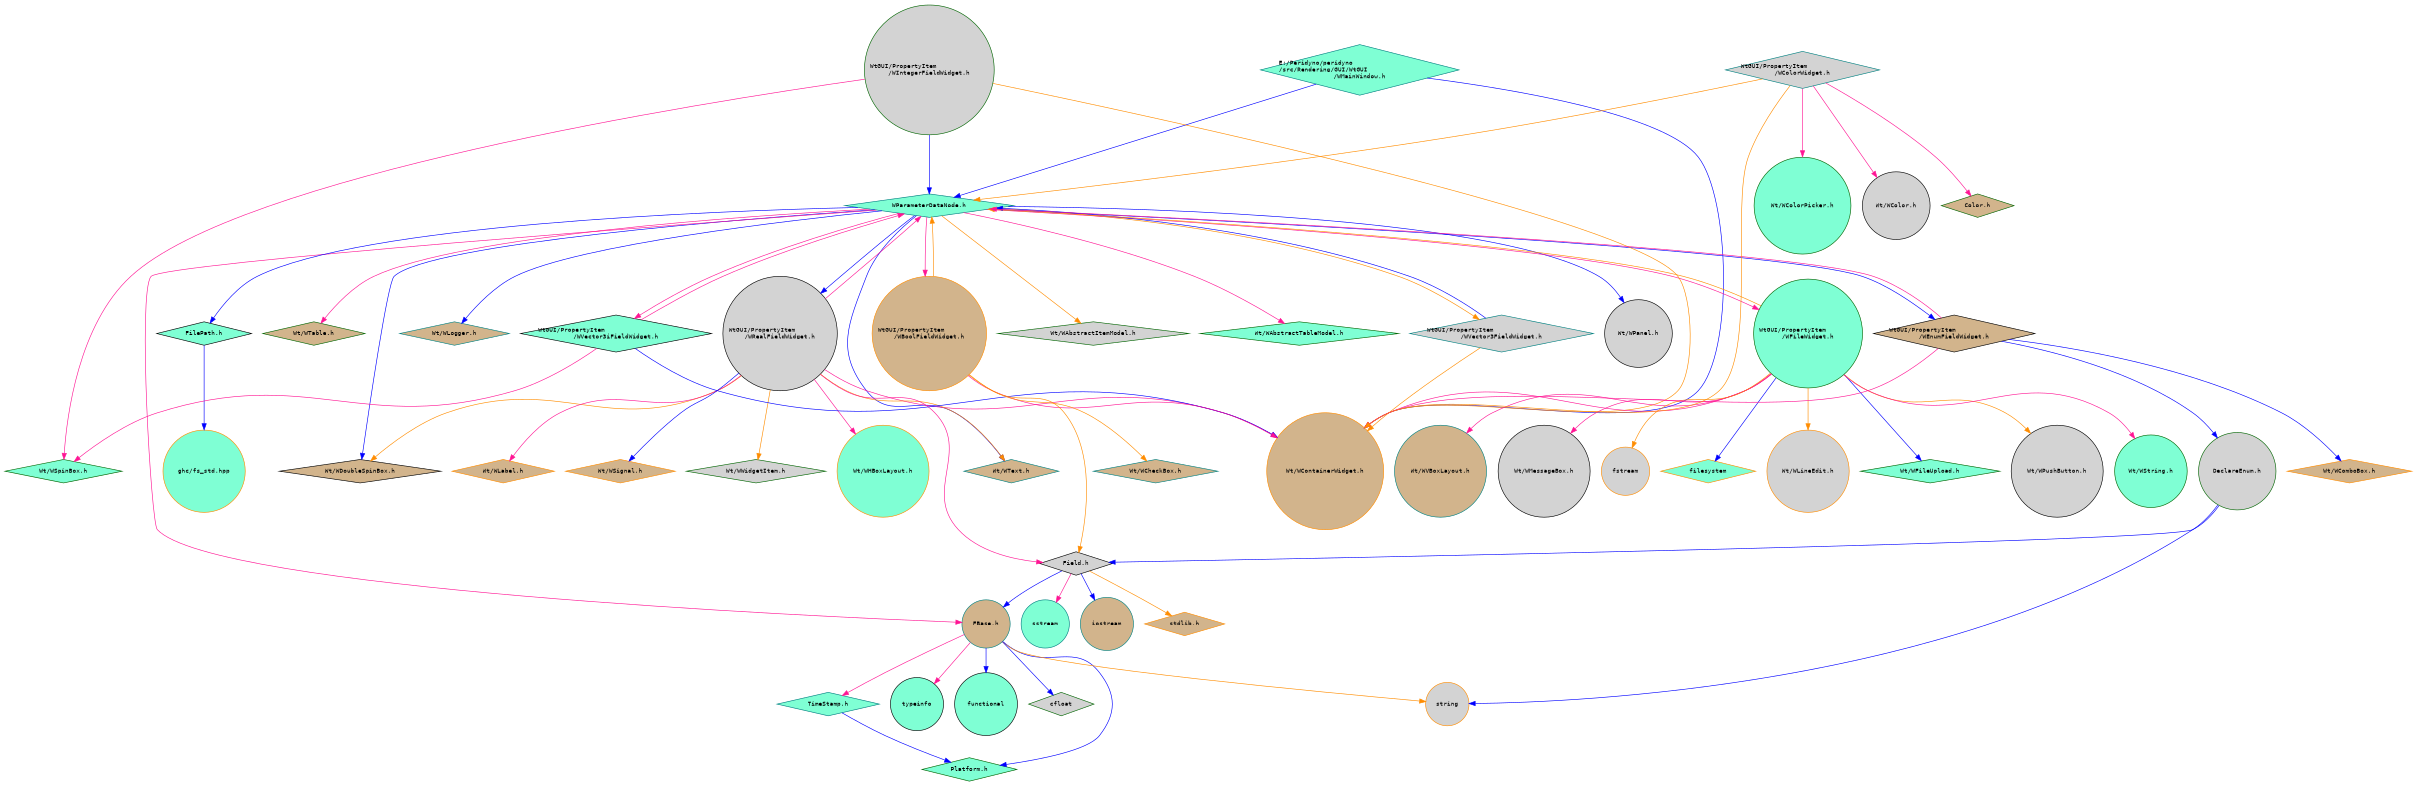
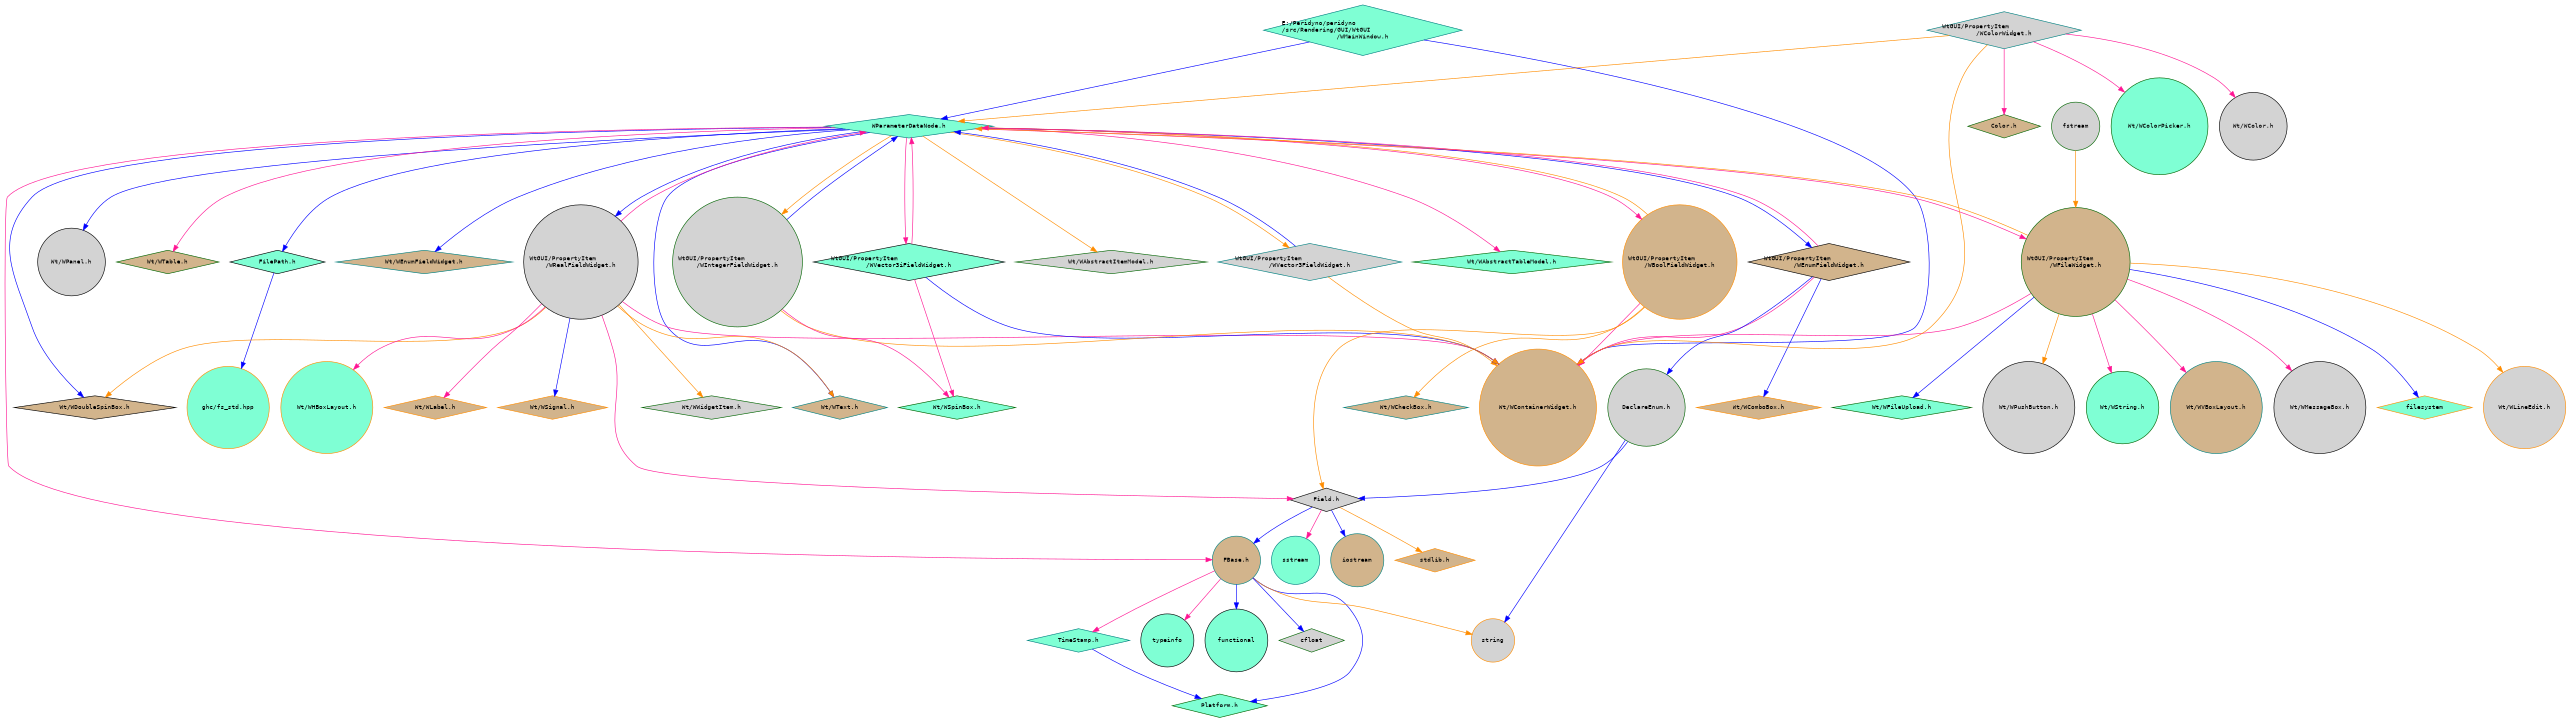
edge "WParameterDataNode.h" -> "WtGUI/PropertyItem /WIntegerFieldWidget.h": added
node "Wt/WLogger.h": label "Wt/WLogger.h" -> "Wt/WEnumFieldWidget.h"
node "WtGUI/PropertyItem /WFileWidget.h": fillcolor aquamarine -> tan
edge "WtGUI/PropertyItem /WFileWidget.h" -> "fstream": reversed
node "fstream": color darkorange -> darkgreen
